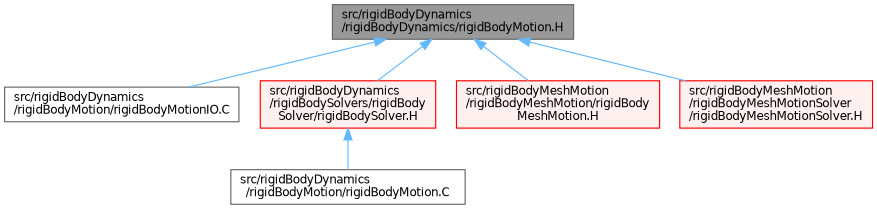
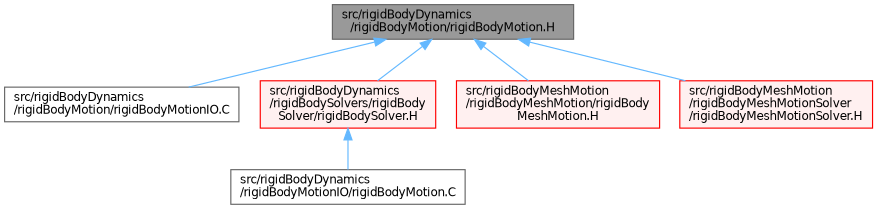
node "src/rigidBodyDynamics /rigidBodyDynamics/rigidBodyMotion.H": label "src/rigidBodyDynamics /rigidBodyDynamics/rigidBodyMotion.H" -> "src/rigidBodyDynamics /rigidBodyMotion/rigidBodyMotion.H"
node "src/rigidBodyDynamics /rigidBodyMotion/rigidBodyMotion.C": label "src/rigidBodyDynamics /rigidBodyMotion/rigidBodyMotion.C" -> "src/rigidBodyDynamics /rigidBodyMotionIO/rigidBodyMotion.C"
